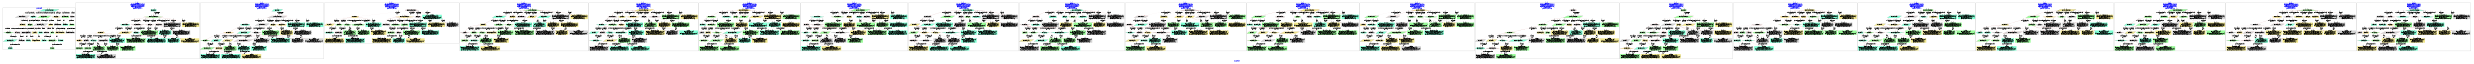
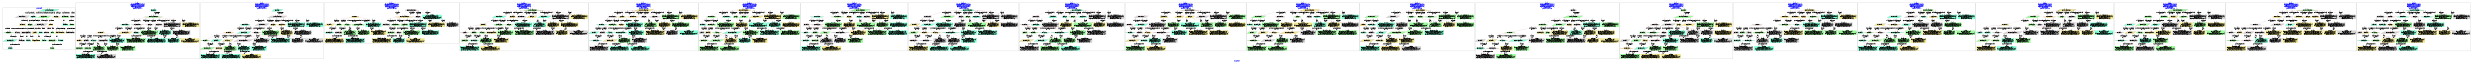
node "classification_URI": removed
